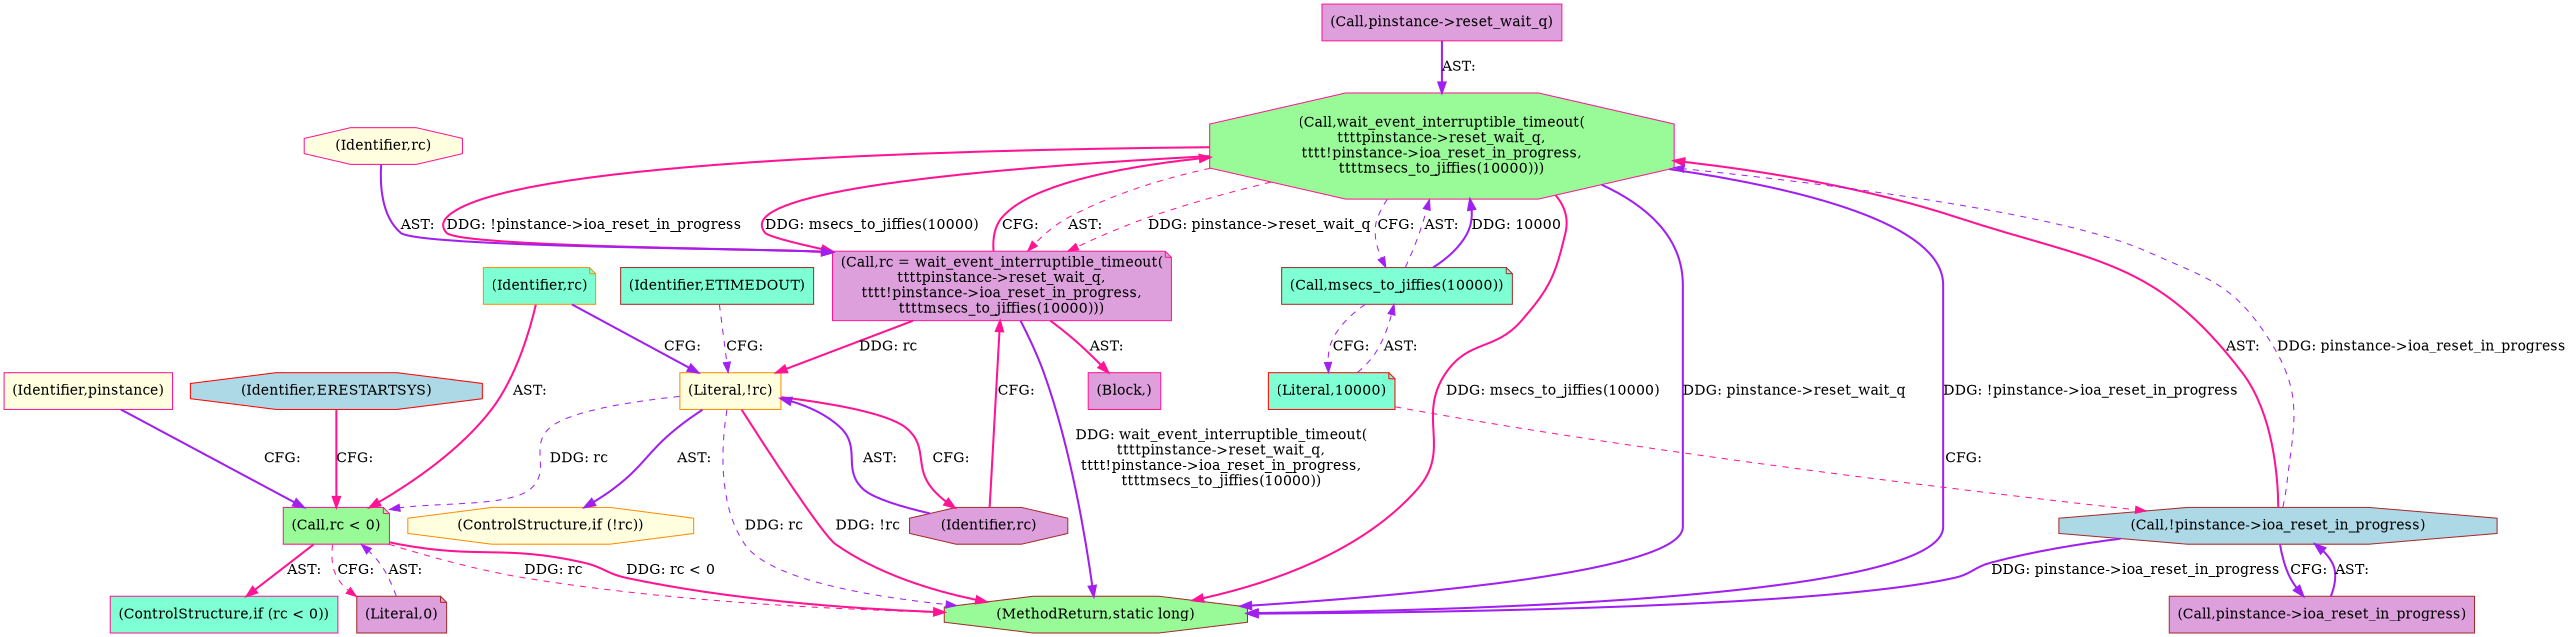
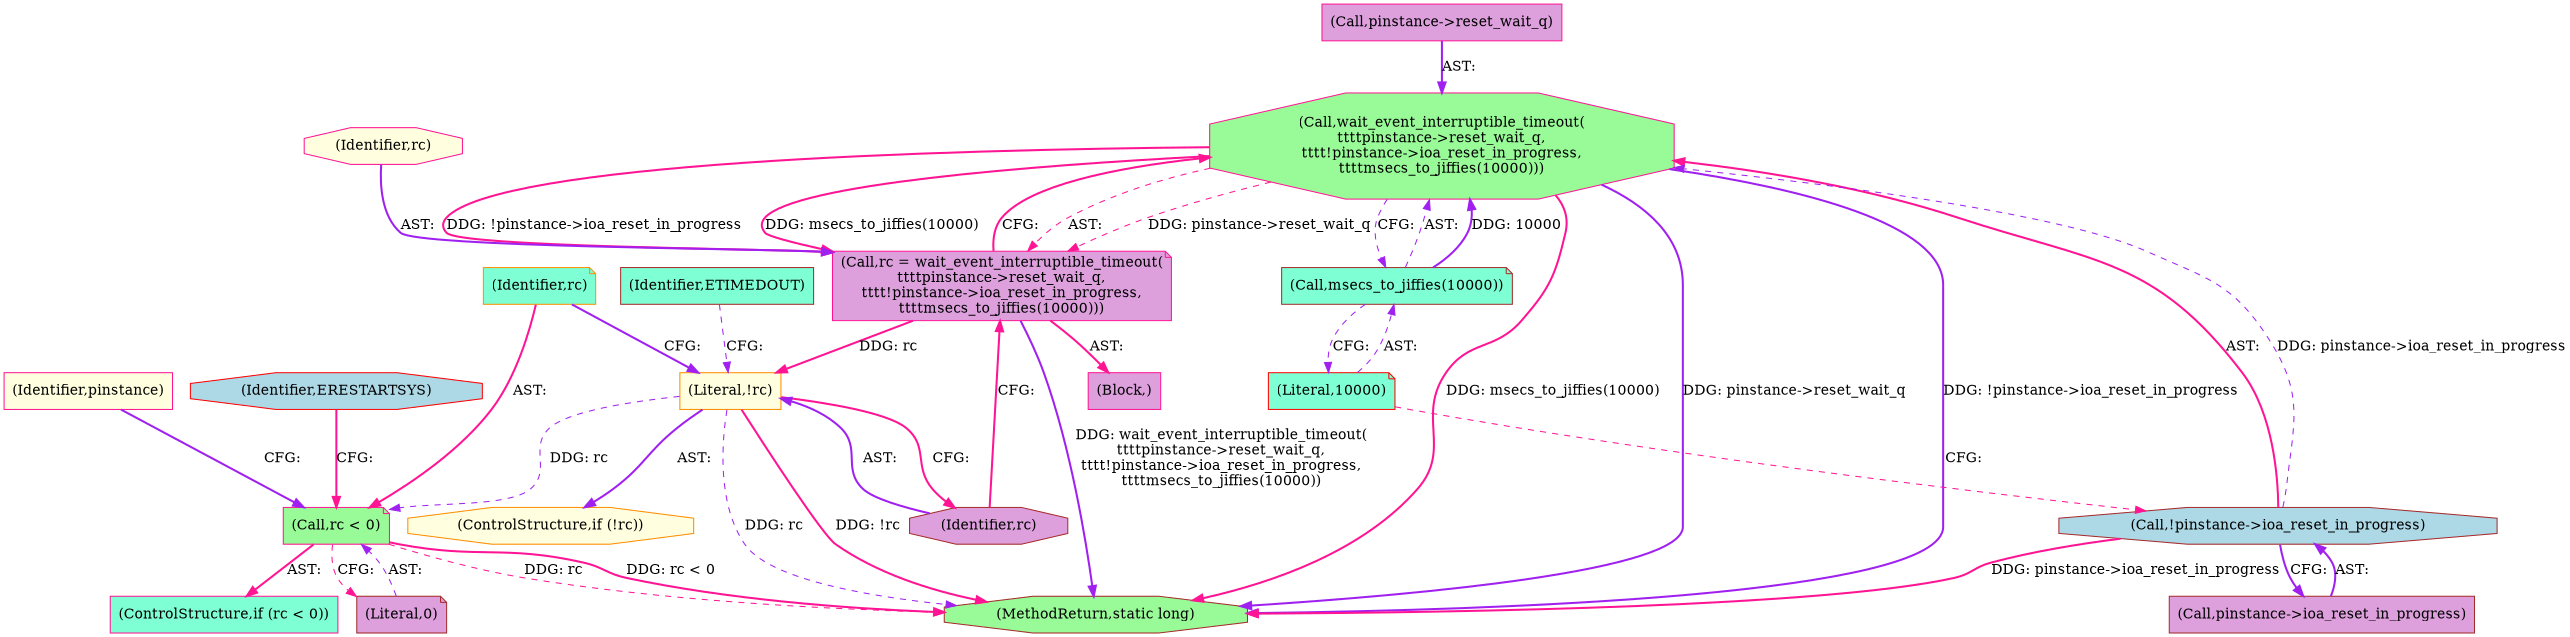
edge "(Call,!pinstance->ioa_reset_in_progress)" -> "(MethodReturn,static long)": color purple -> deeppink
